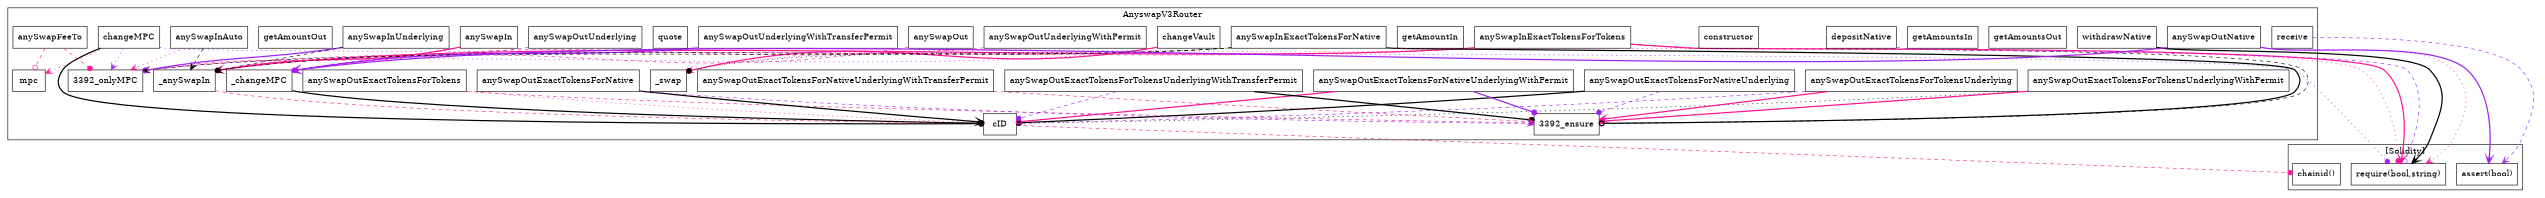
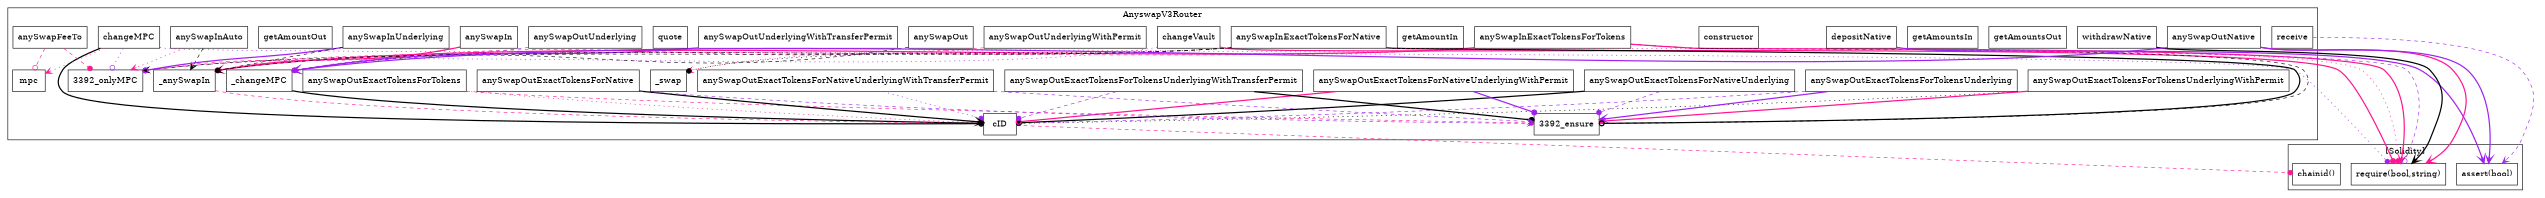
edge "depositNative" -> "assert(bool)": added
edge "changeVault" -> "_swap": now "changeVault" -> "require(bool,string)"
edge "changeMPC" -> "3392_onlyMPC": arrowhead vee -> odot
edge "anySwapOut" -> "_changeMPC": color deeppink -> black
edge "anySwapOutNative" -> "require(bool,string)": style dotted -> bold
edge "anySwapOutExactTokensForNativeUnderlyingWithTransferPermit" -> "cID": added
edge "anySwapOutExactTokensForNativeUnderlyingWithTransferPermit" -> "3392_ensure": color deeppink -> purple
edge "anySwapOutExactTokensForTokensUnderlying" -> "3392_ensure": color deeppink -> purple
